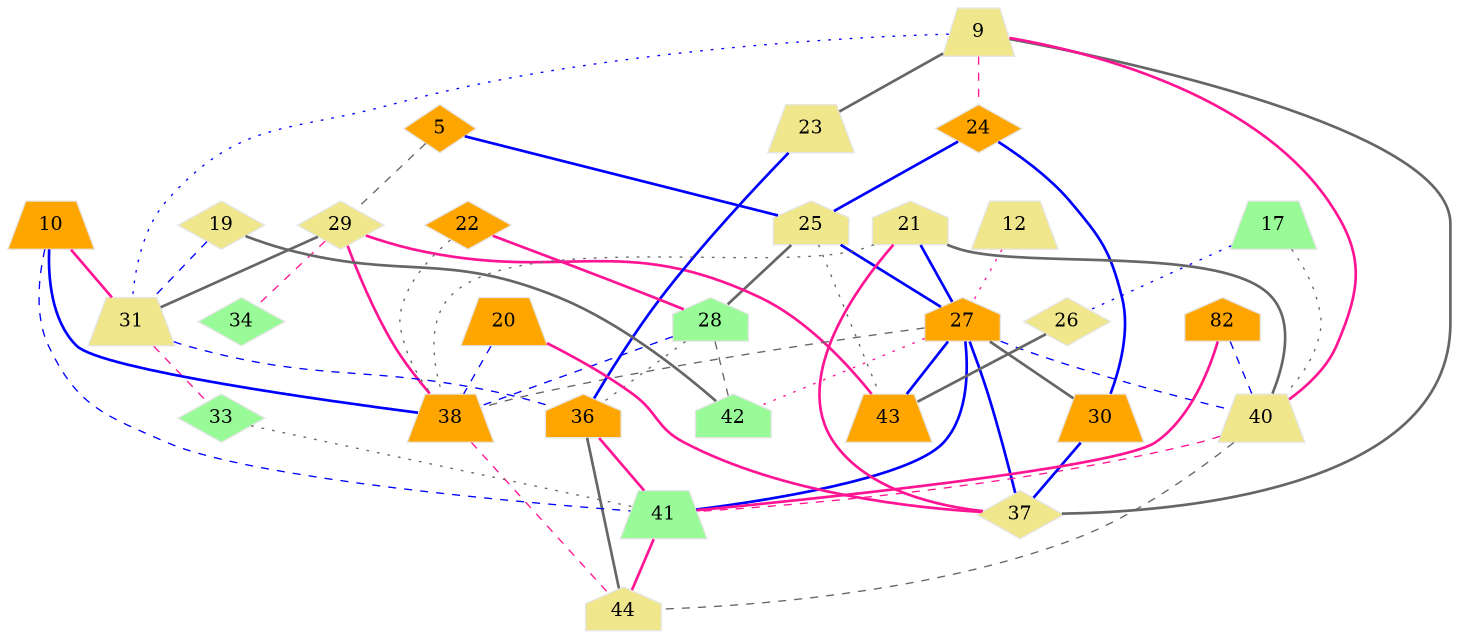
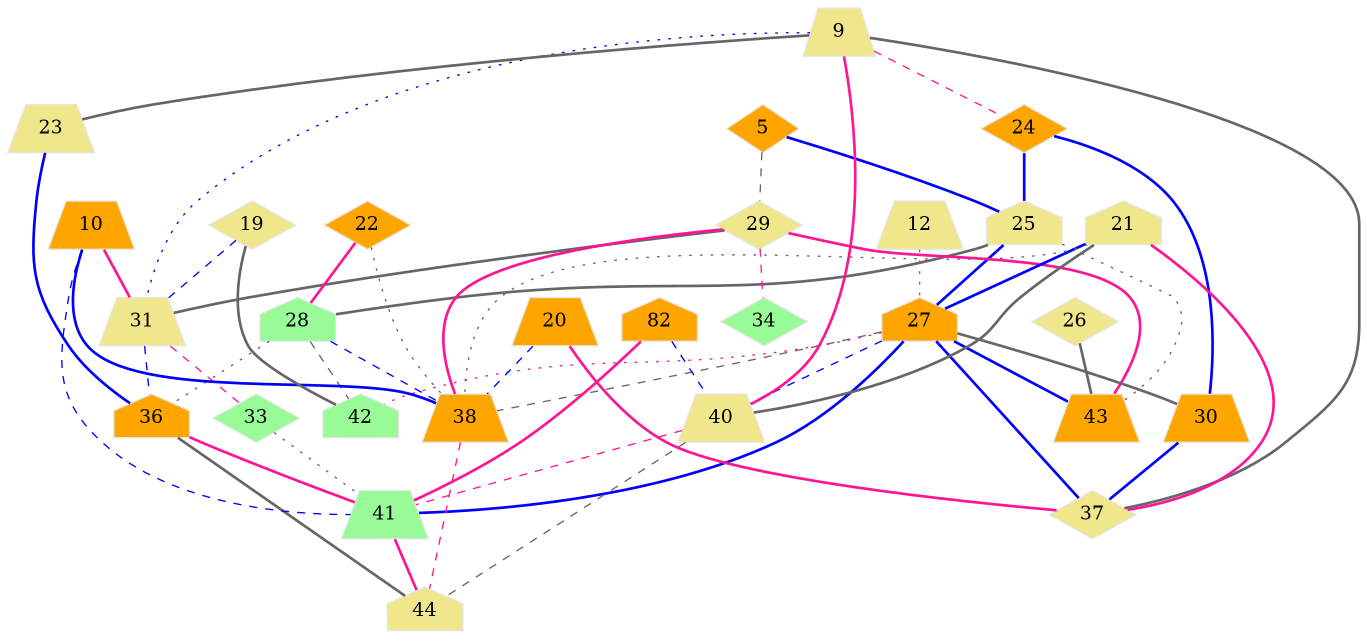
node "17": removed
